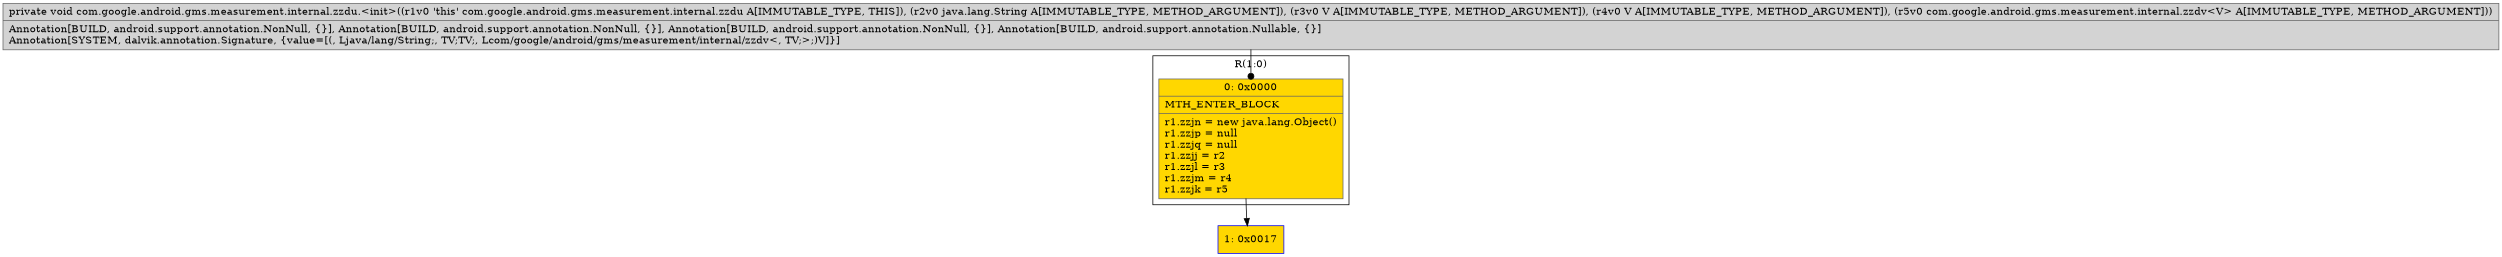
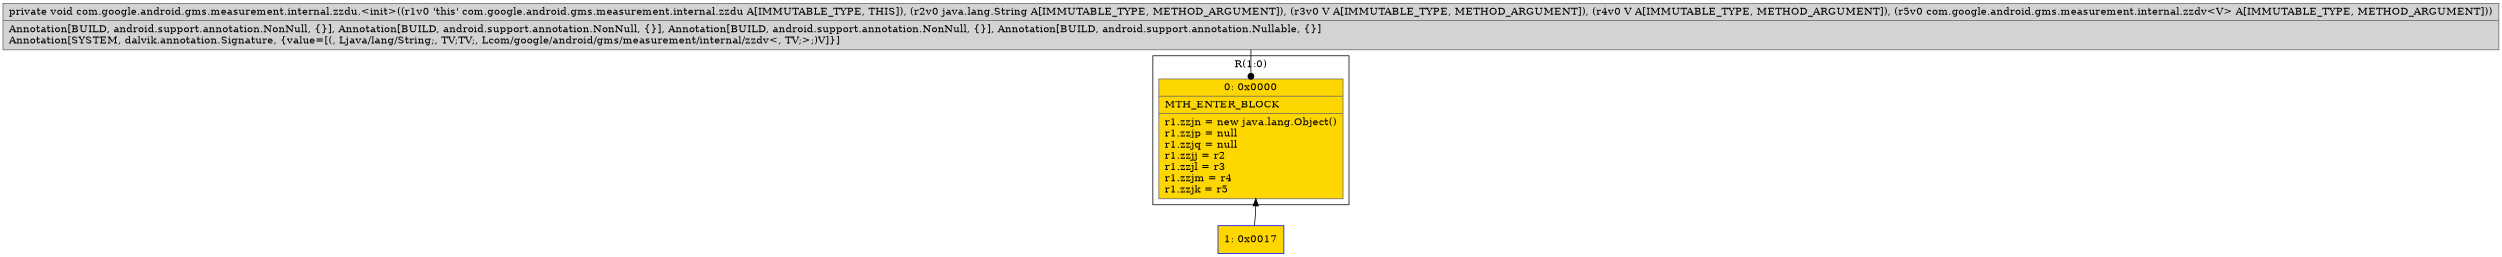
edge "0: 0x0000" -> "1: 0x0017": reversed
